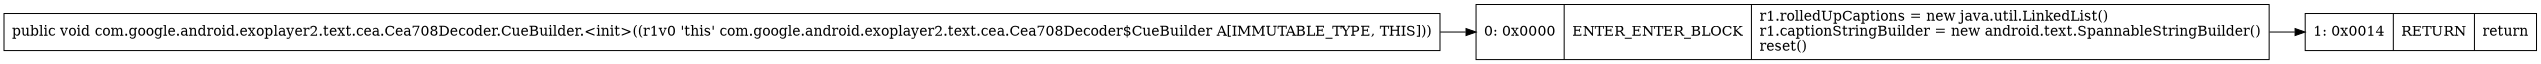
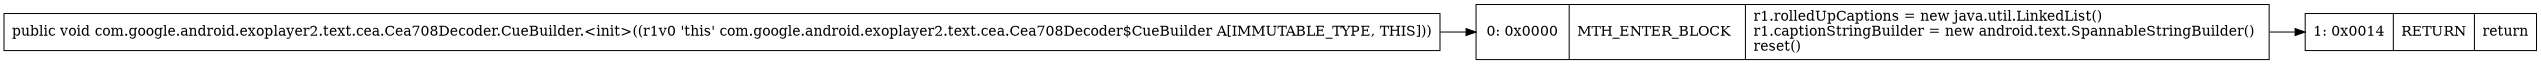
node "0: 0x0000": text "ENTER_ENTER_BLOCK" -> "MTH_ENTER_BLOCK"
